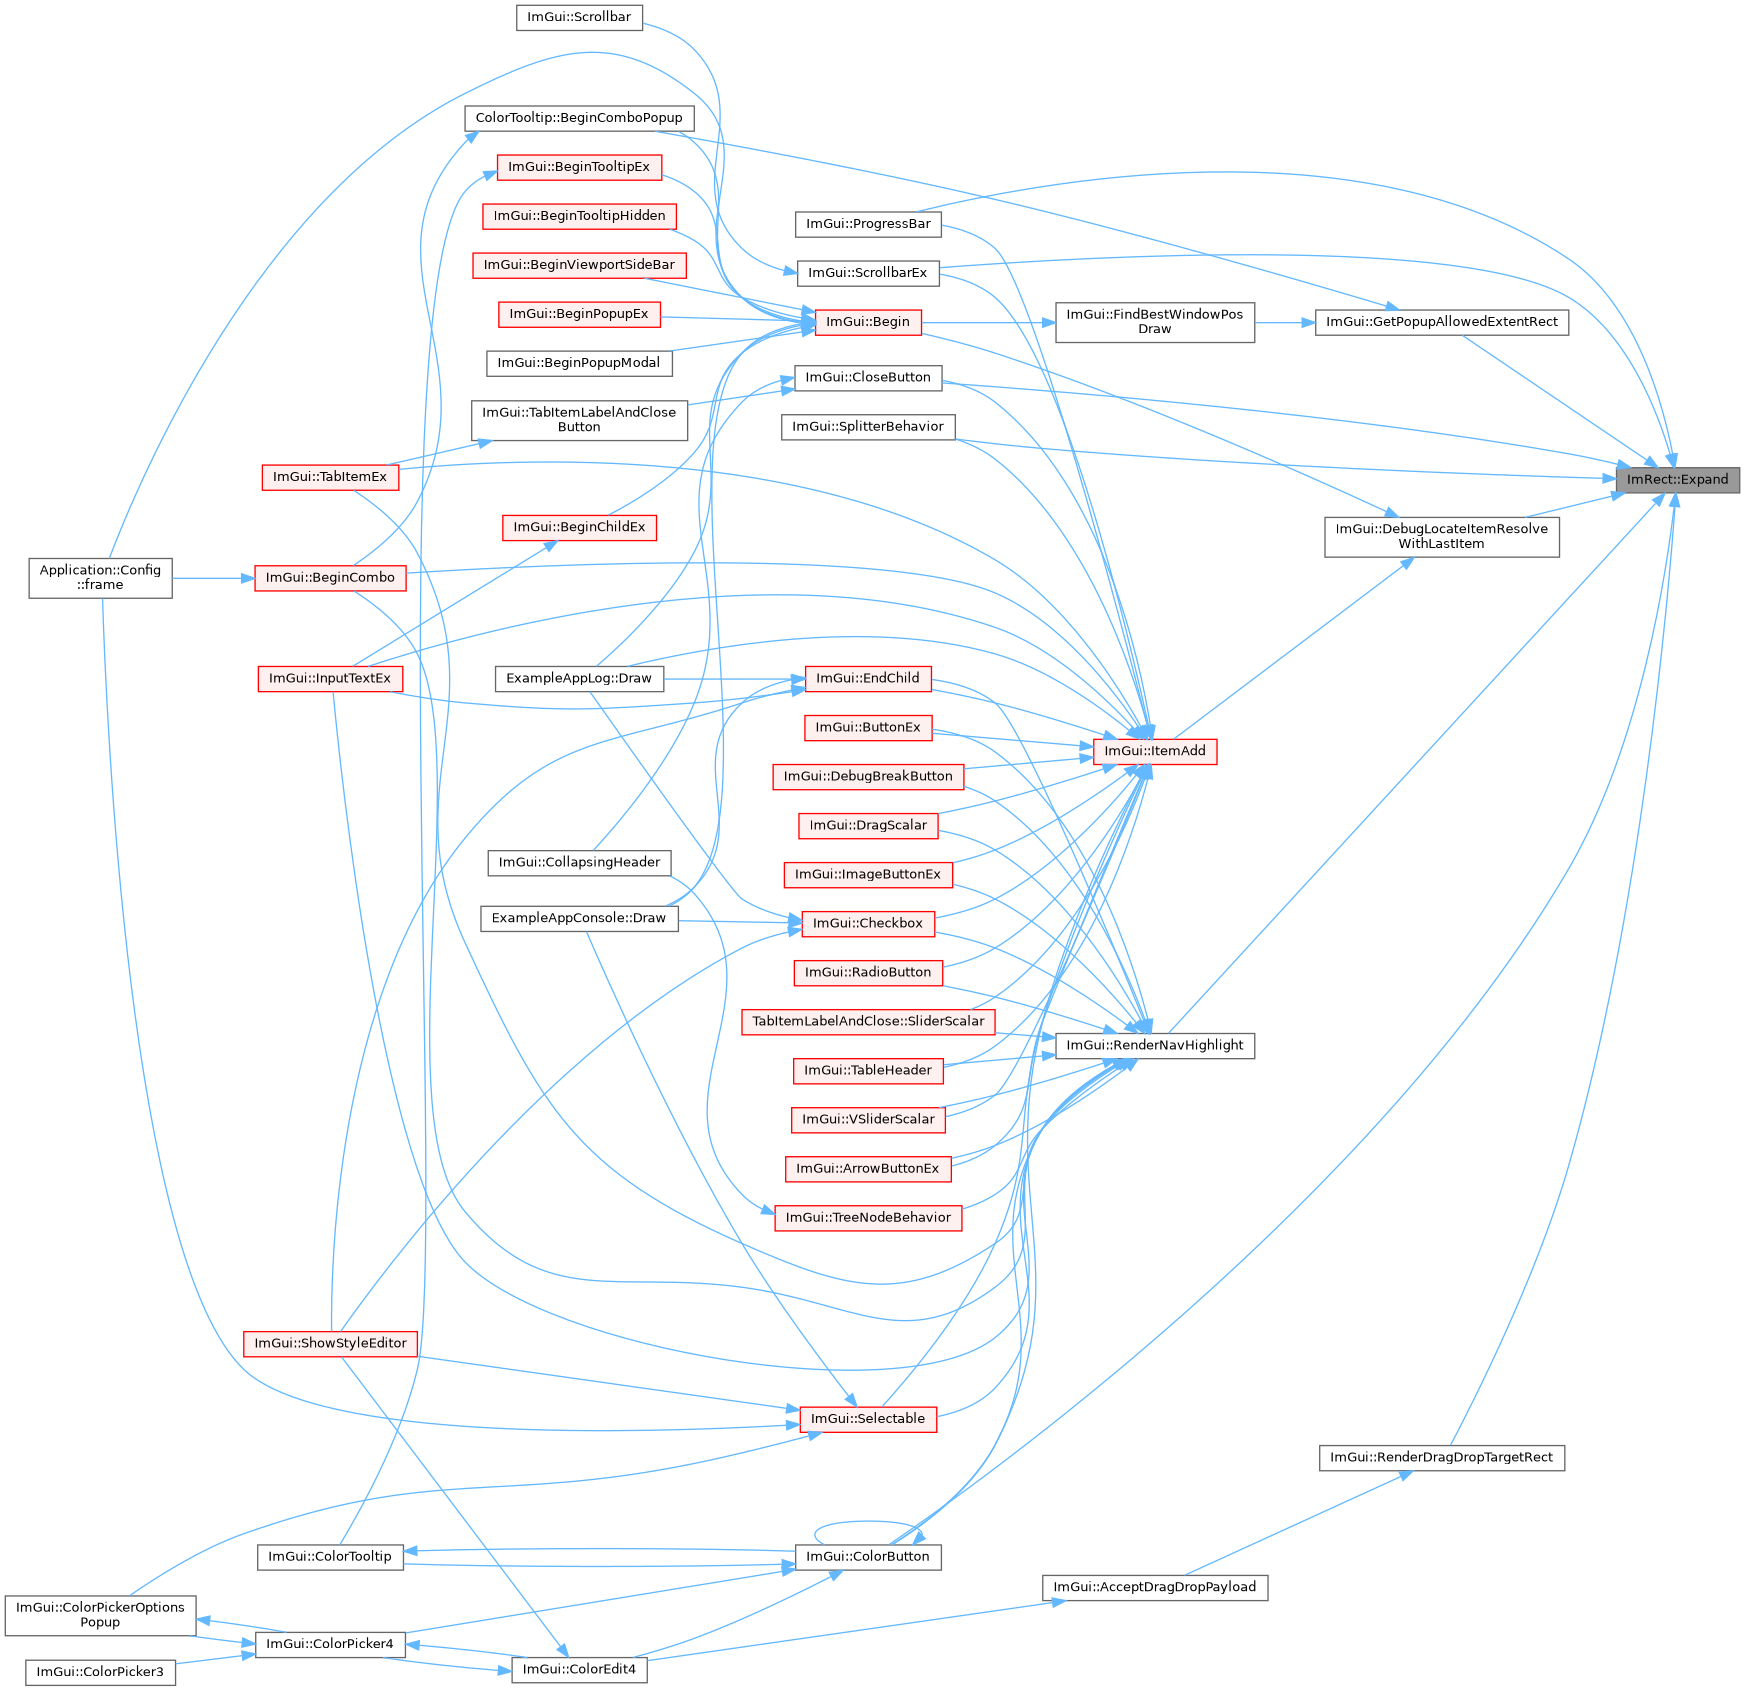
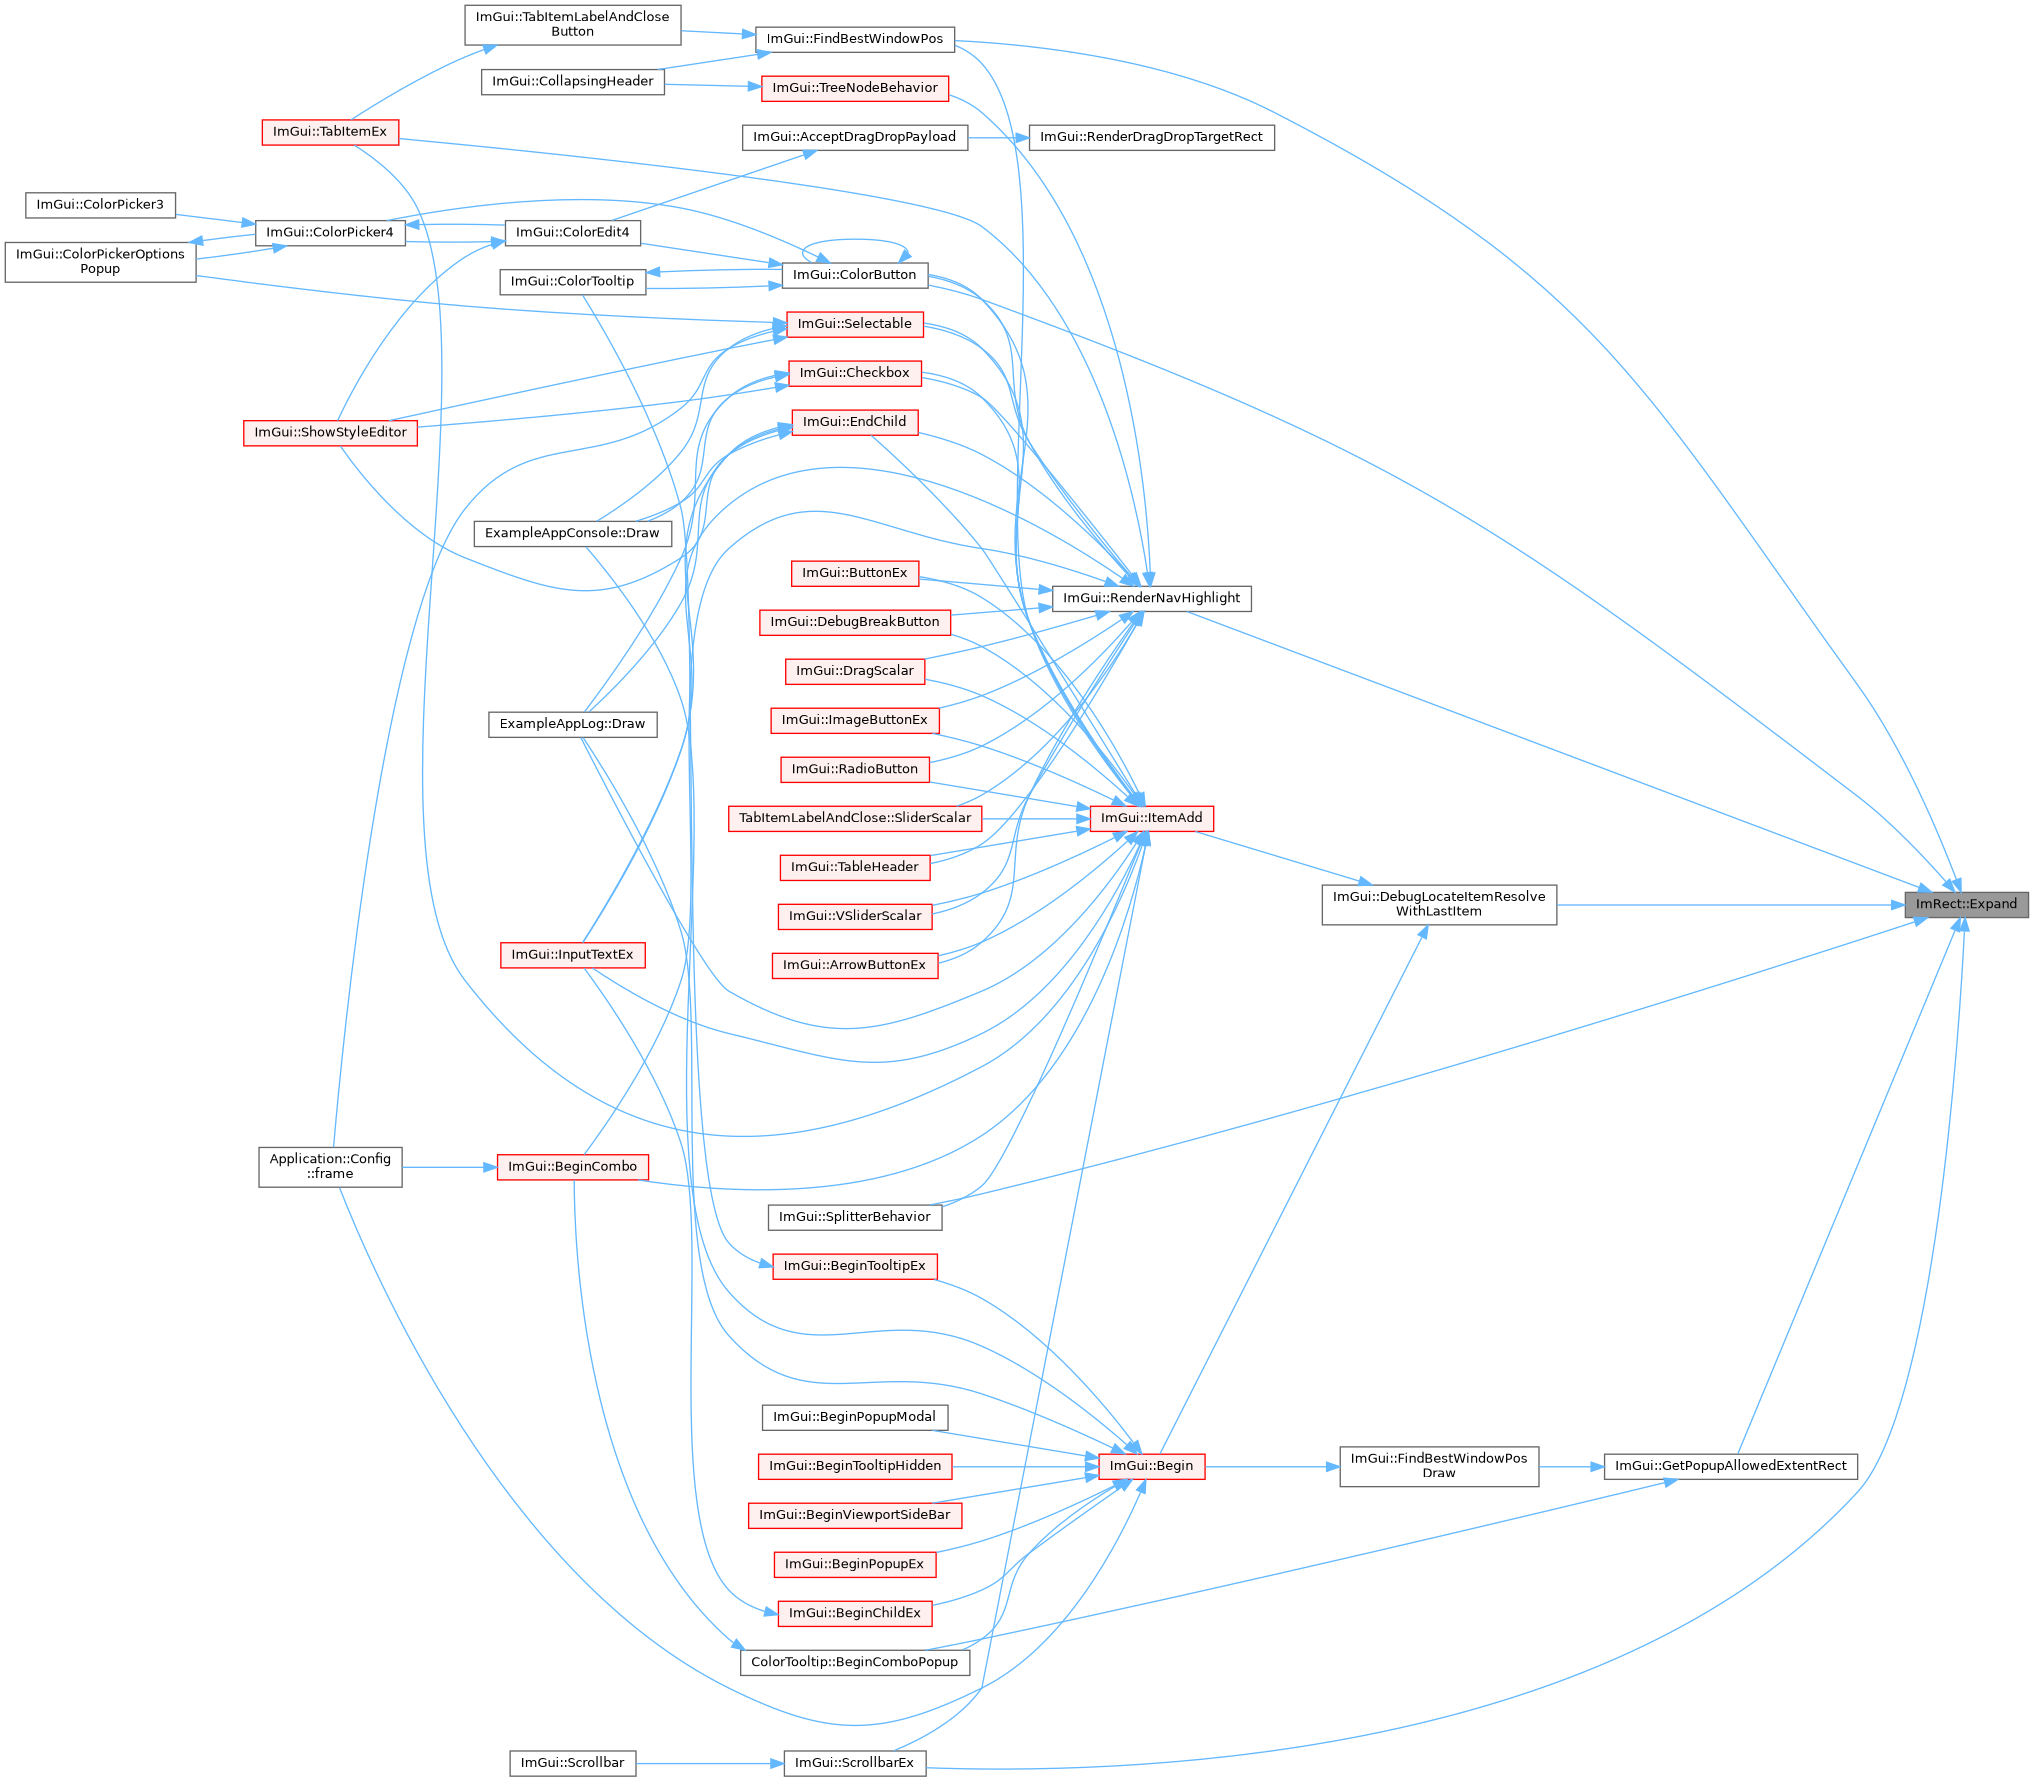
node "ImGui::ProgressBar": removed
node "ImGui::CloseButton": label "ImGui::CloseButton" -> "ImGui::FindBestWindowPos"
edge "ImGui::RenderDragDropTargetRect" -> "ImRect::Expand": removed
